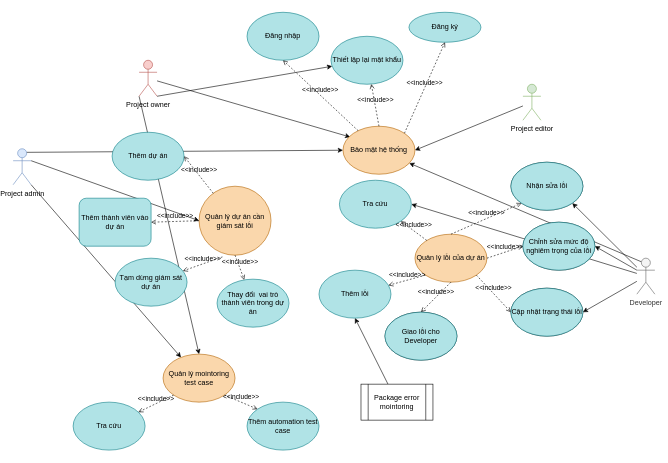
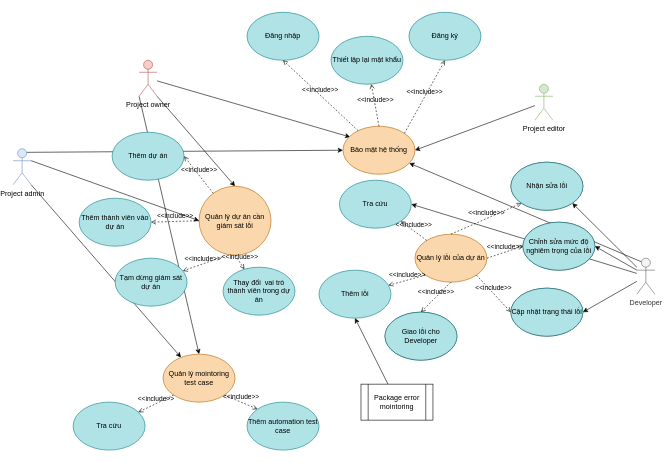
node "Đăng ký": size 72x30 -> 72x48
edge "Project owner" -> "Thiết lập lại mật khẩu": now "Project owner" -> "Quản lý dự án cần giám sát lỗi"
node "Project editor": moved (532, 102) -> (544, 102)
node "Thêm thành viên vào dự án": shape rounded rectangle -> ellipse
node "Thay đổi vai trò thành viên trong dự án": moved (253, 303) -> (259, 291)
